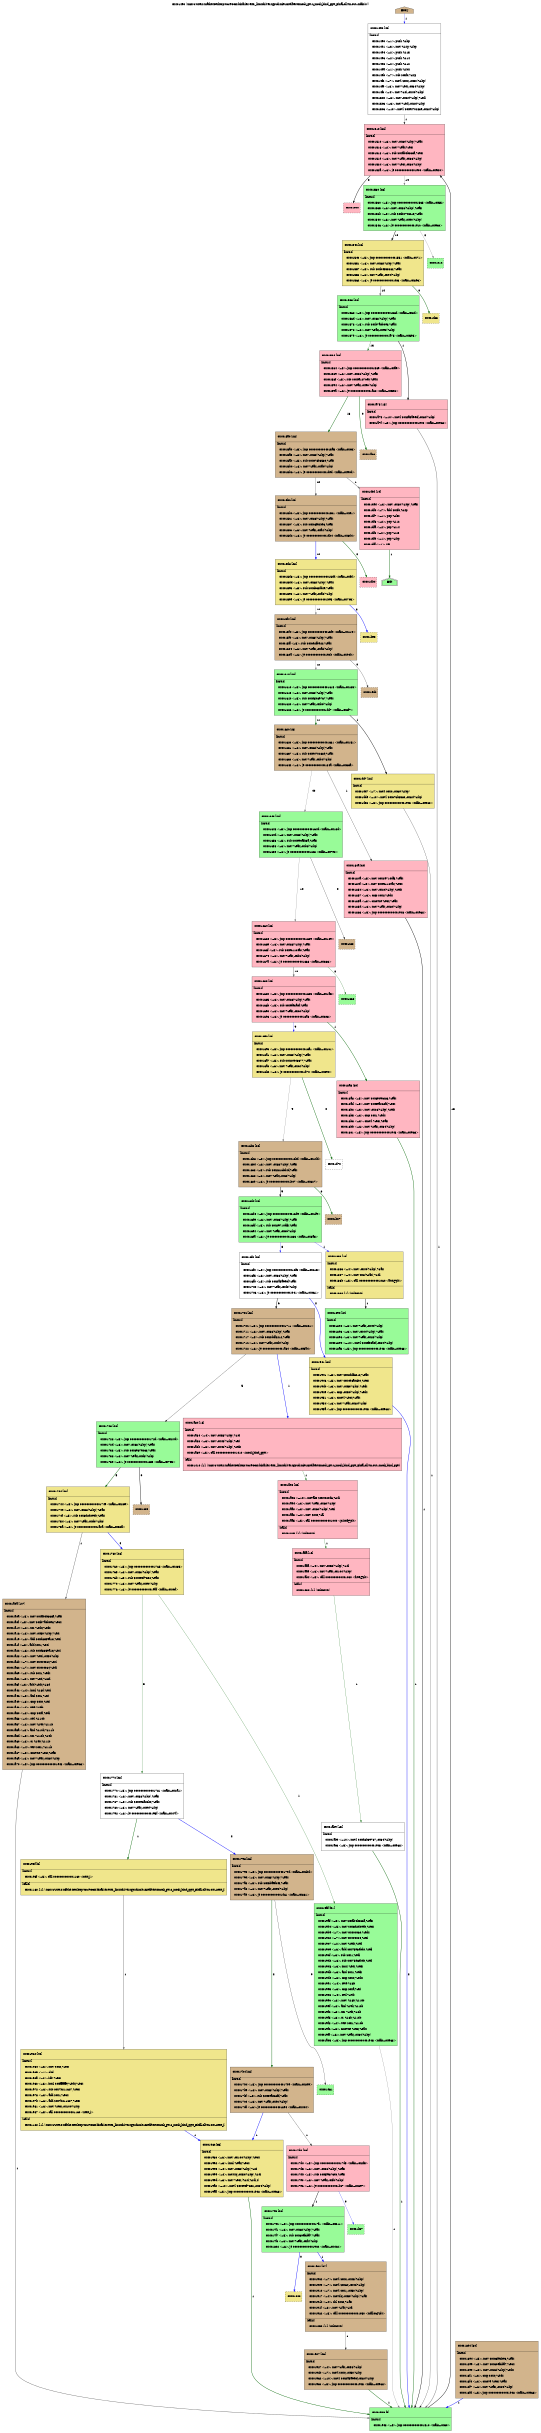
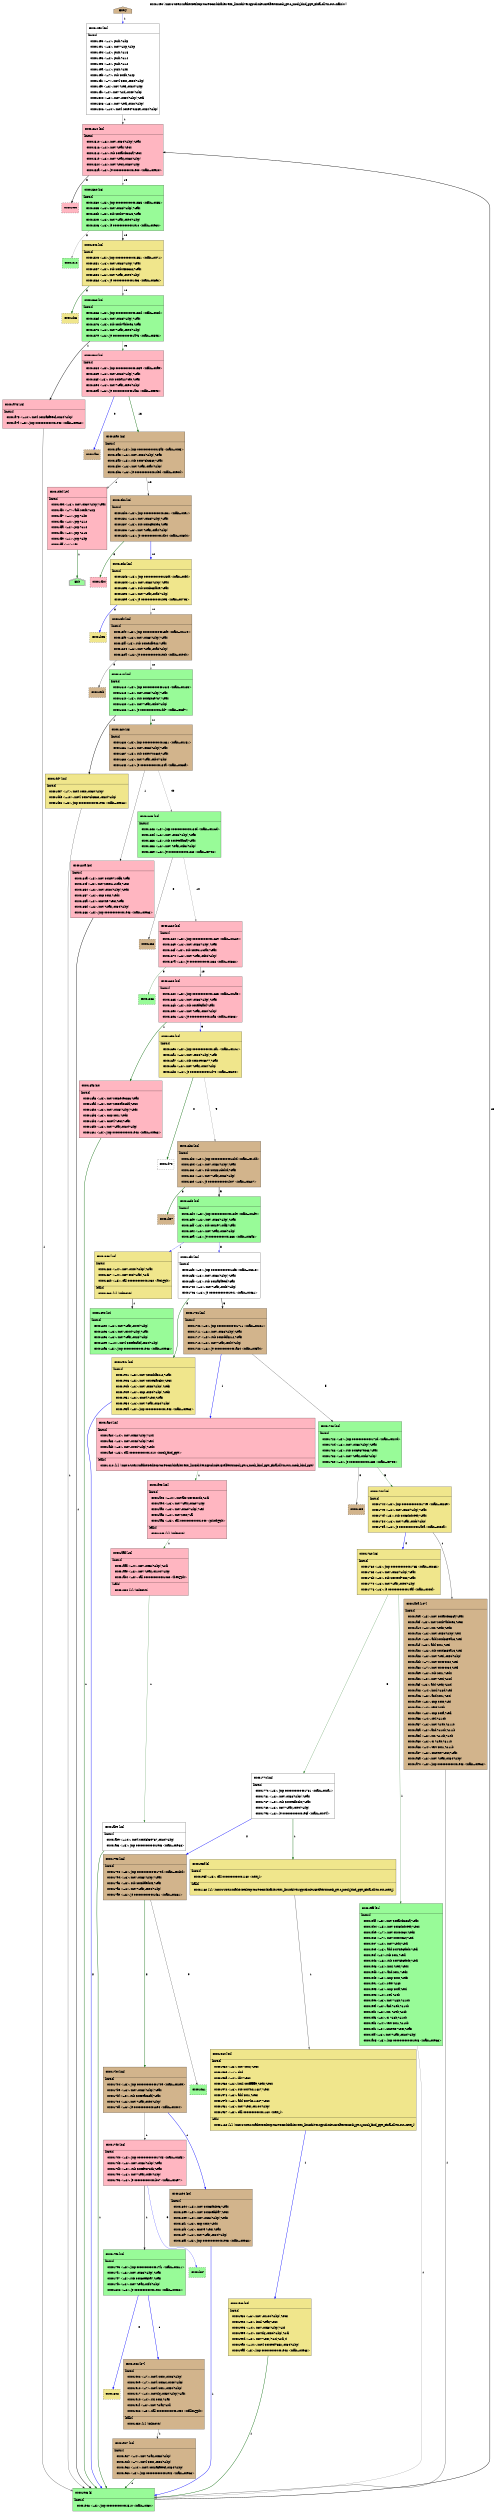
edge "0x401584 [28]" -> "0x401ac8": color darkgreen -> blue
edge "0x4016f0 [28]" -> "0x401941 [30]": color blue -> darkgreen
edge "0x401728 [28]" -> "0x401744 [28]": style bold -> solid
edge "0x401728 [28]" -> "0x401c35": style bold -> solid
edge "0x4017b4 [28]" -> "0x40198c [35]": now "0x4017b4 [28]" -> "0x4018e4 [30]"
